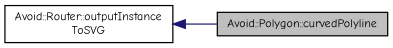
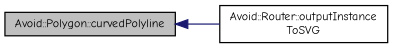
edge "Avoid::Polygon::curvedPolyline" -> "Avoid::Router::outputInstance ToSVG": reversed
